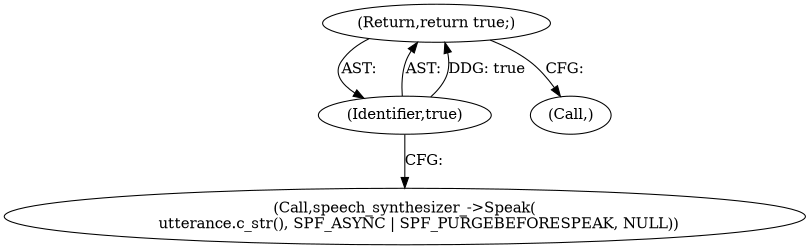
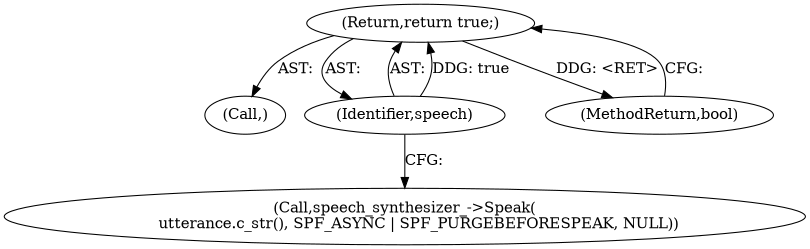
edge "(Return,return true;)" -> "(Call,)": label "CFG: " -> "AST: "
node "(Identifier,true)": label "(Identifier,true)" -> "(Identifier,speech)"
node "(MethodReturn,bool)": added
